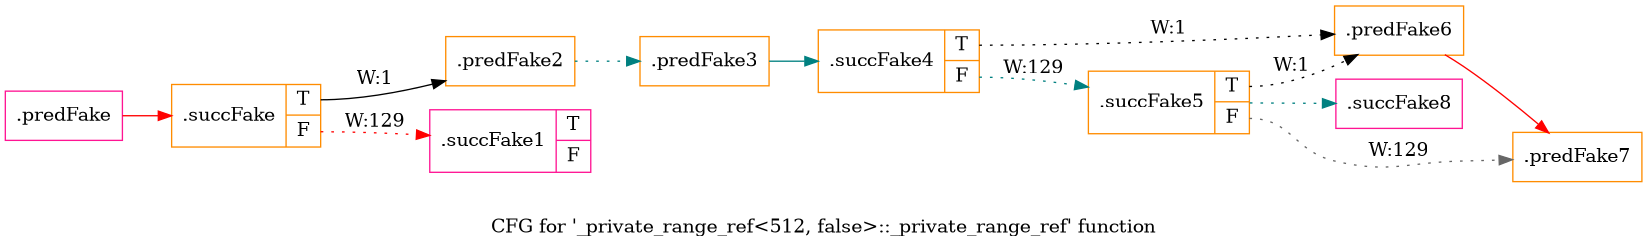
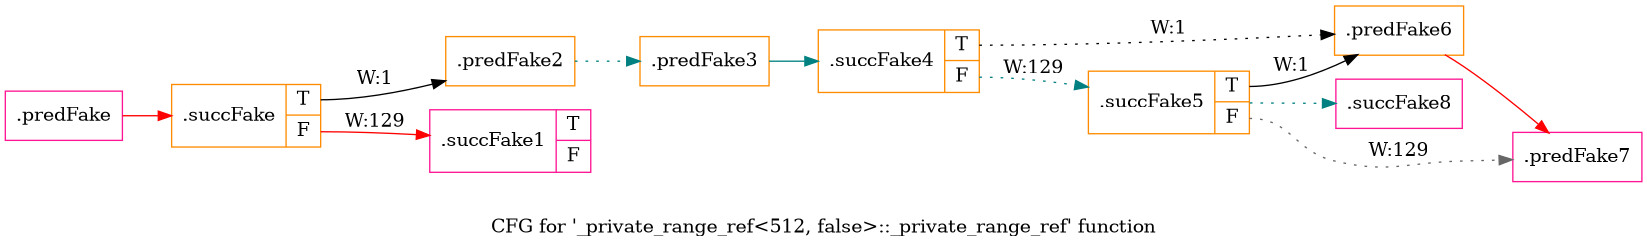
edge ".succFake5" -> ".predFake6": style dotted -> solid
edge ".succFake" -> ".succFake1": style dotted -> solid
node ".predFake7": color darkorange -> deeppink
